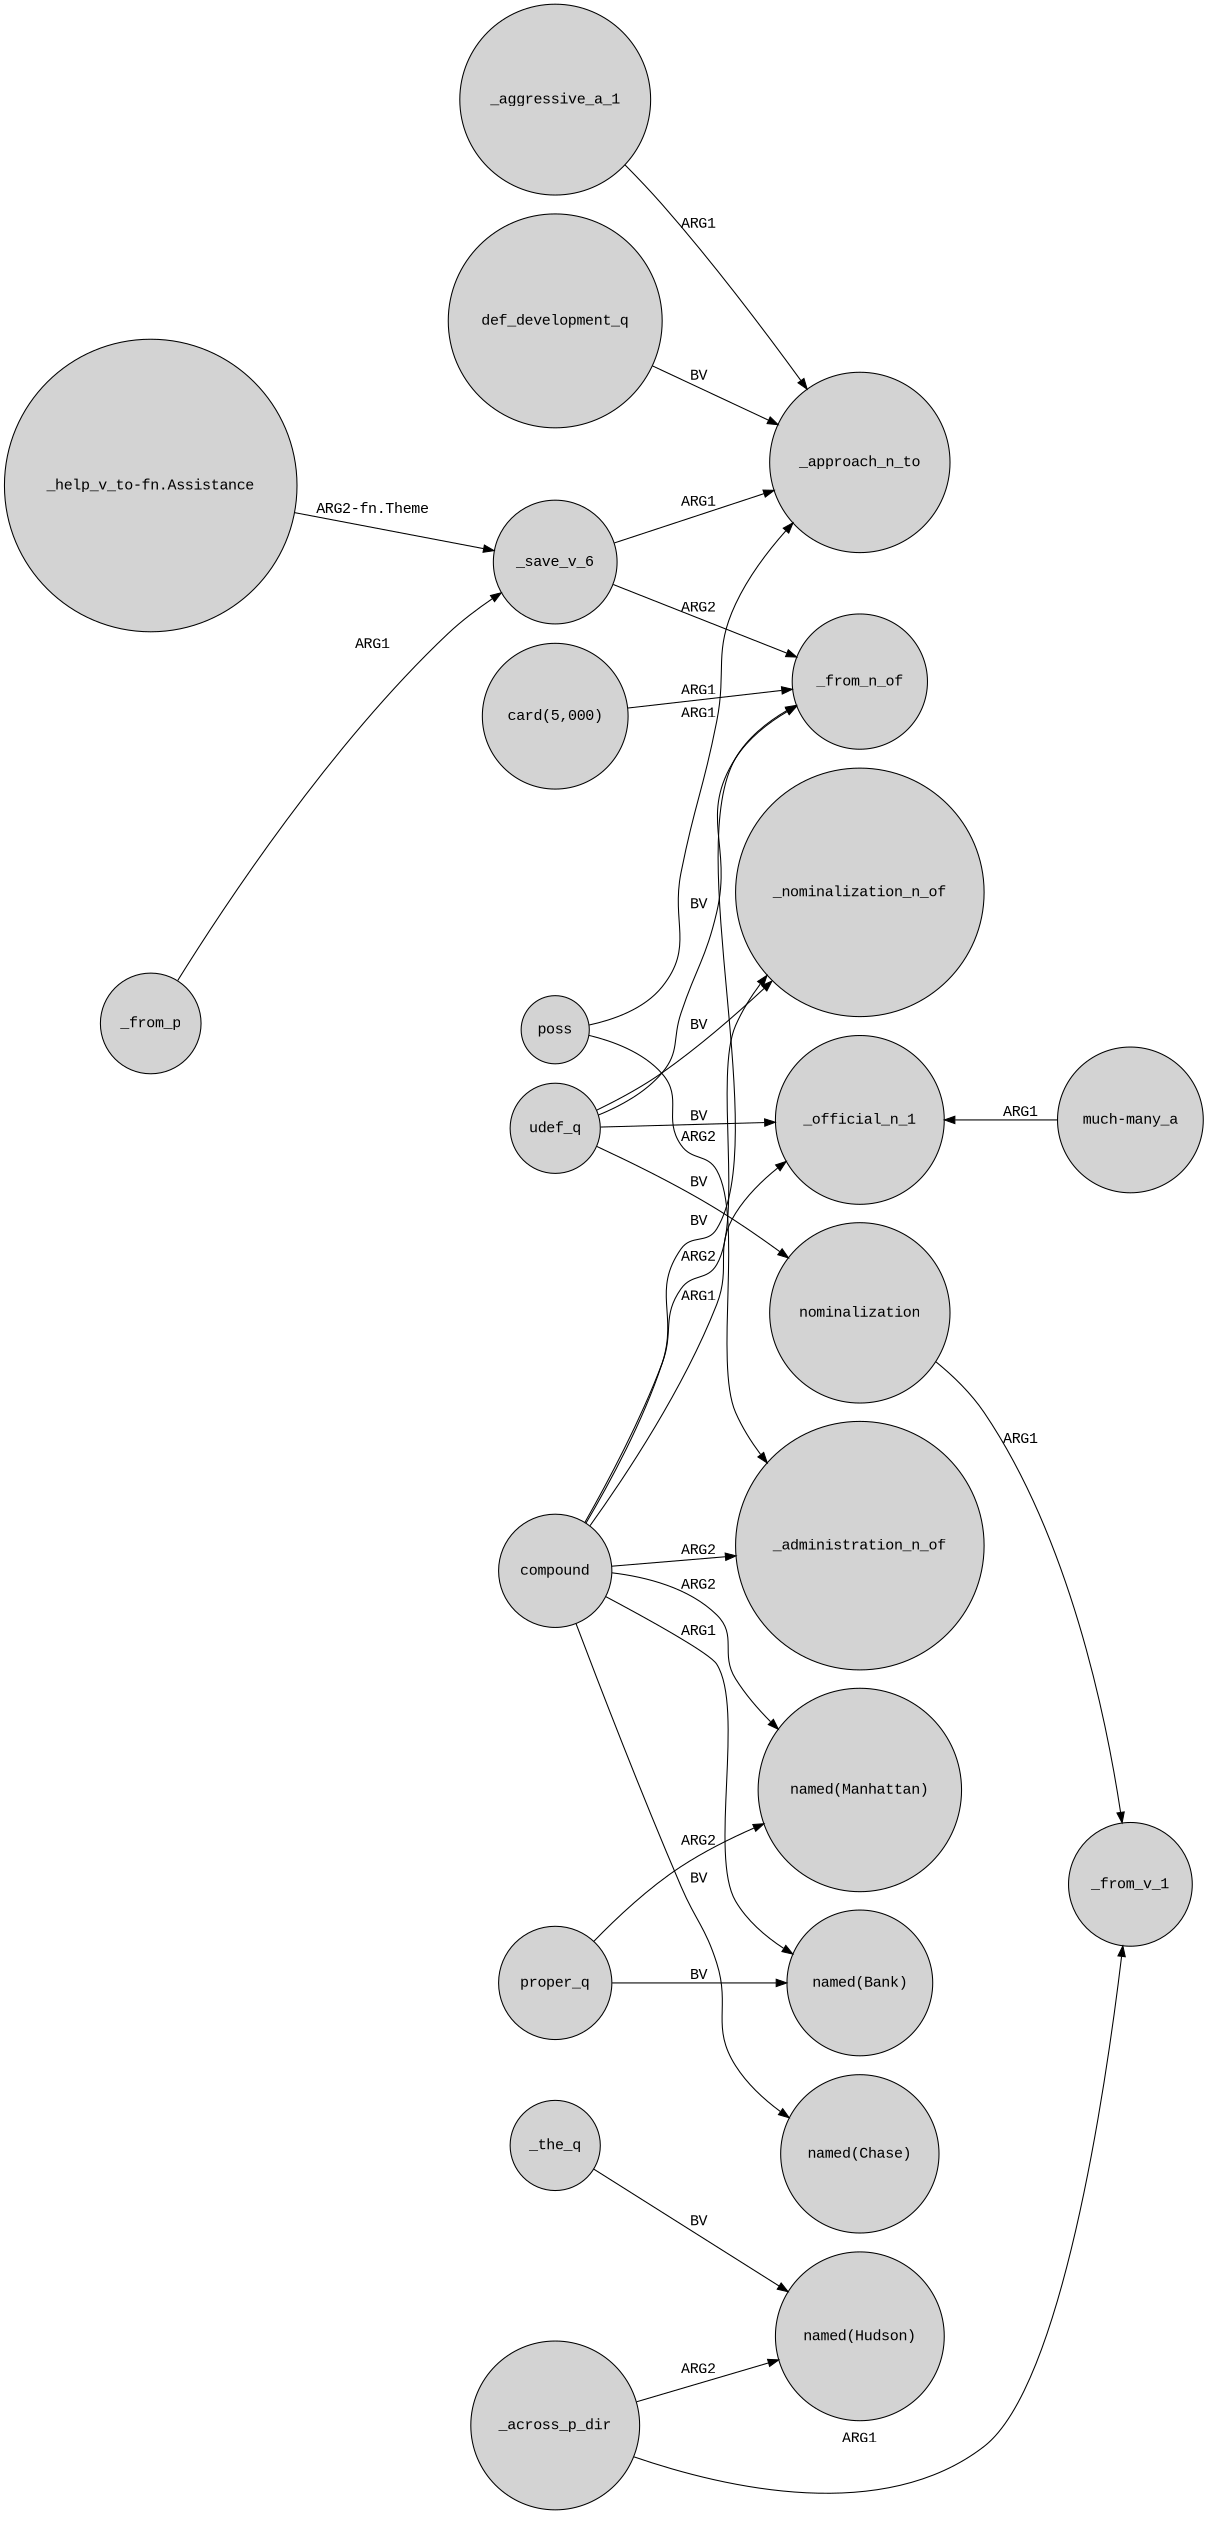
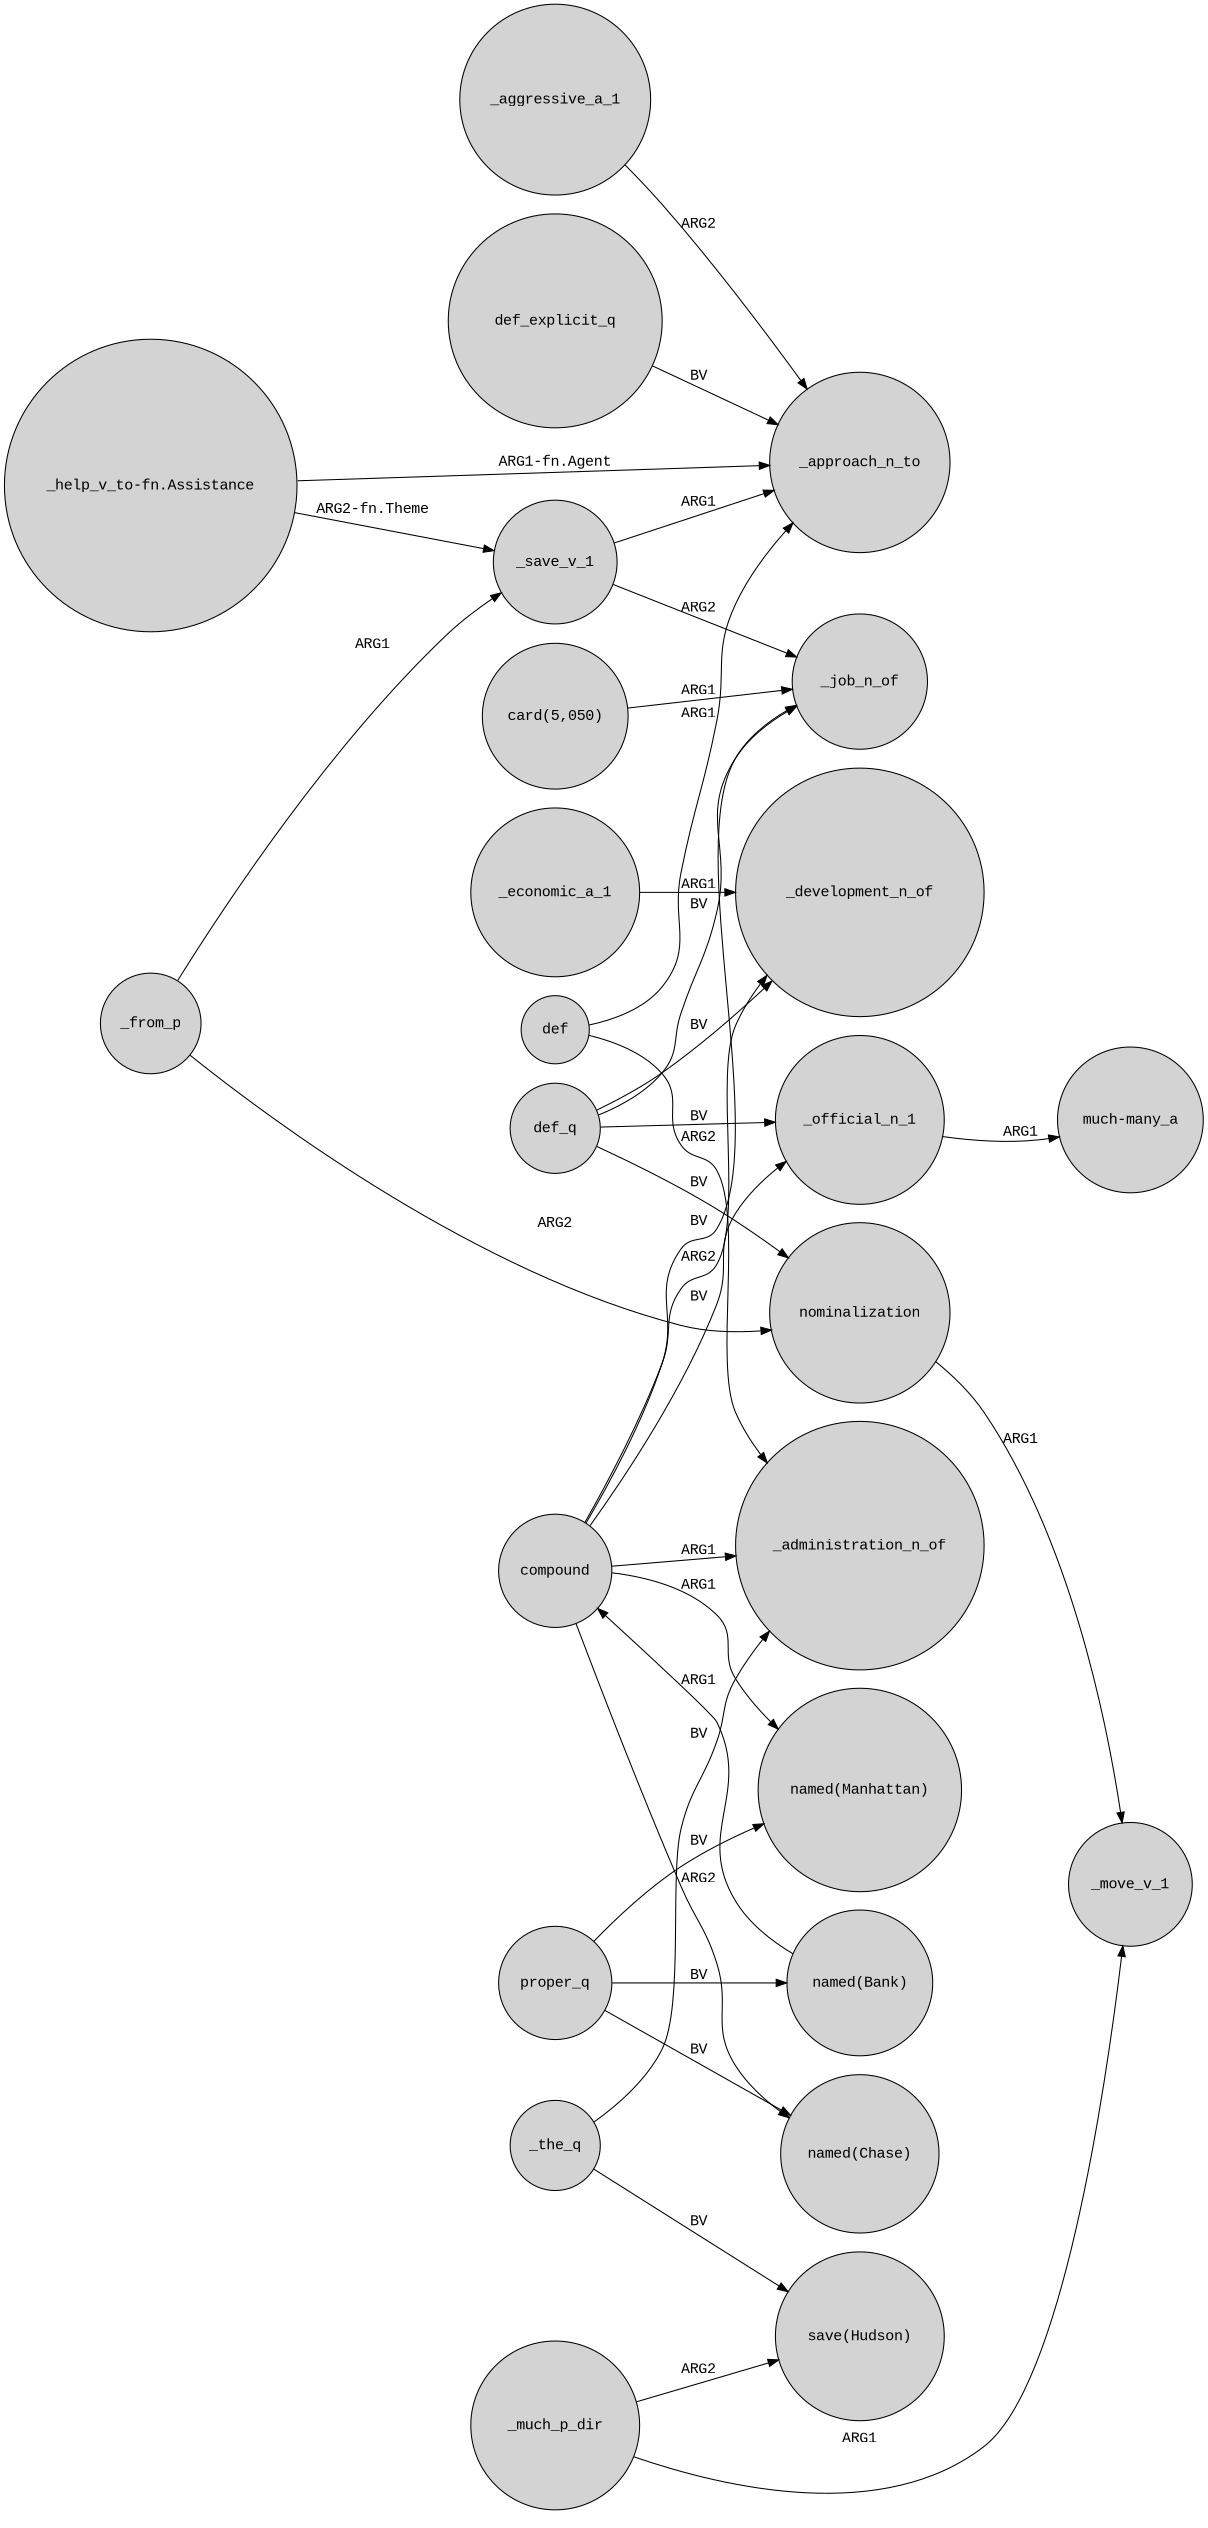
edge "_aggressive_a_1" -> "_approach_n_to": label "ARG1" -> "ARG2"
node "def_development_q": label "def_development_q" -> "def_explicit_q"
edge "_help_v_to-fn.Assistance" -> "_approach_n_to": added, label "ARG1-fn.Agent"
node "_save_v_6": label "_save_v_6" -> "_save_v_1"
node "_from_n_of": label "_from_n_of" -> "_job_n_of"
node "card(5,000)": label "card(5,000)" -> "card(5,050)"
node "_economic_a_1": added
node "_nominalization_n_of": label "_nominalization_n_of" -> "_development_n_of"
node "poss": label "poss" -> "def"
edge "much-many_a" -> "_official_n_1": reversed
node "udef_q": label "udef_q" -> "def_q"
edge "_from_p" -> "nominalization": added, label "ARG2"
edge "compound" -> "_official_n_1": label "ARG1" -> "BV"
edge "compound" -> "_administration_n_of": label "ARG2" -> "ARG1"
edge "compound" -> "named(Manhattan)": label "ARG2" -> "ARG1"
edge "compound" -> "named(Bank)": reversed
edge "proper_q" -> "named(Manhattan)": label "ARG2" -> "BV"
edge "compound" -> "named(Chase)": label "BV" -> "ARG2"
node "_from_v_1": label "_from_v_1" -> "_move_v_1"
edge "_the_q" -> "_administration_n_of": added, label "BV"
edge "proper_q" -> "named(Chase)": added, label "BV"
node "named(Hudson)": label "named(Hudson)" -> "save(Hudson)"
node "_across_p_dir": label "_across_p_dir" -> "_much_p_dir"
